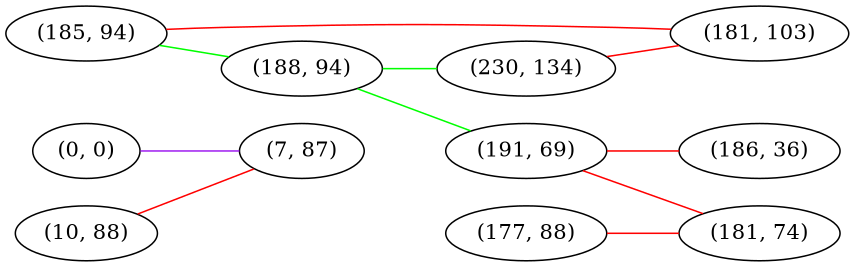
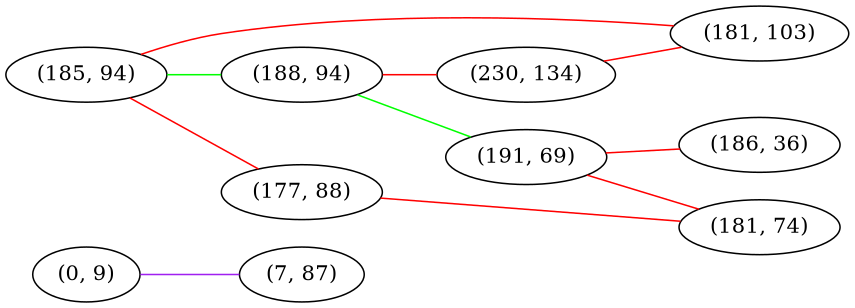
edge "(188, 94)" -- "(230, 134)": color green -> red
edge "(185, 94)" -- "(177, 88)": added
node "(0, 0)": label "(0, 0)" -> "(0, 9)"
node "(10, 88)": removed
